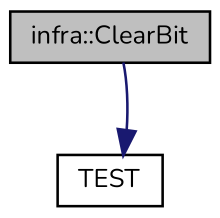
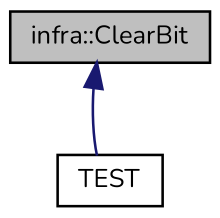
edge "infra::ClearBit" -> "TEST": reversed
